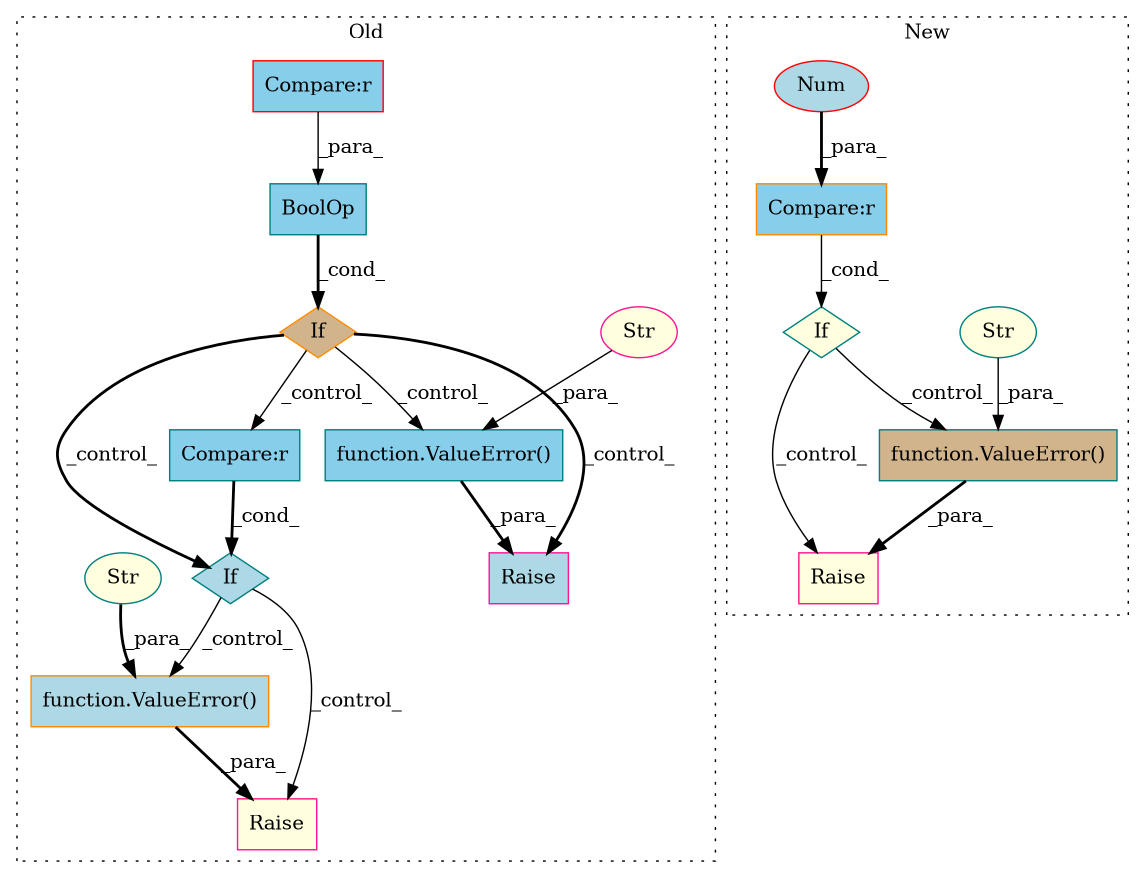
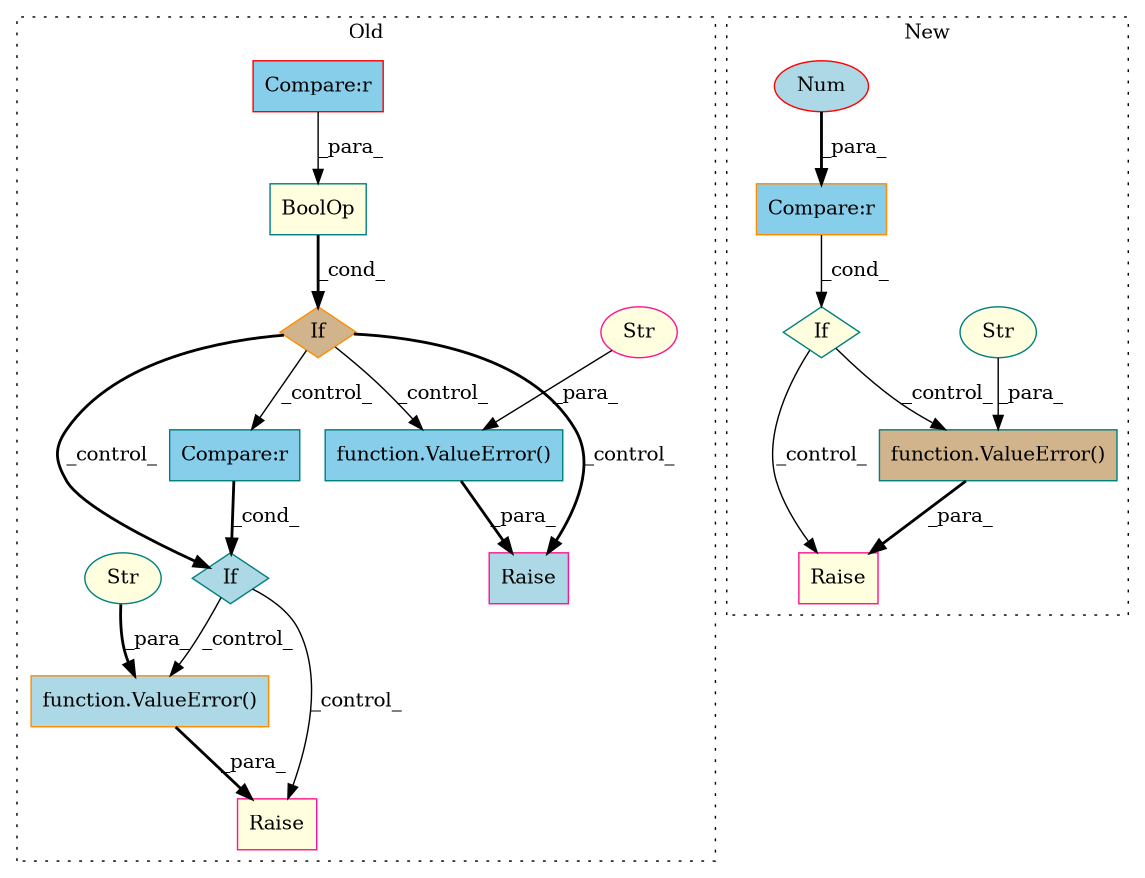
node "BoolOp": fillcolor skyblue -> lightyellow
